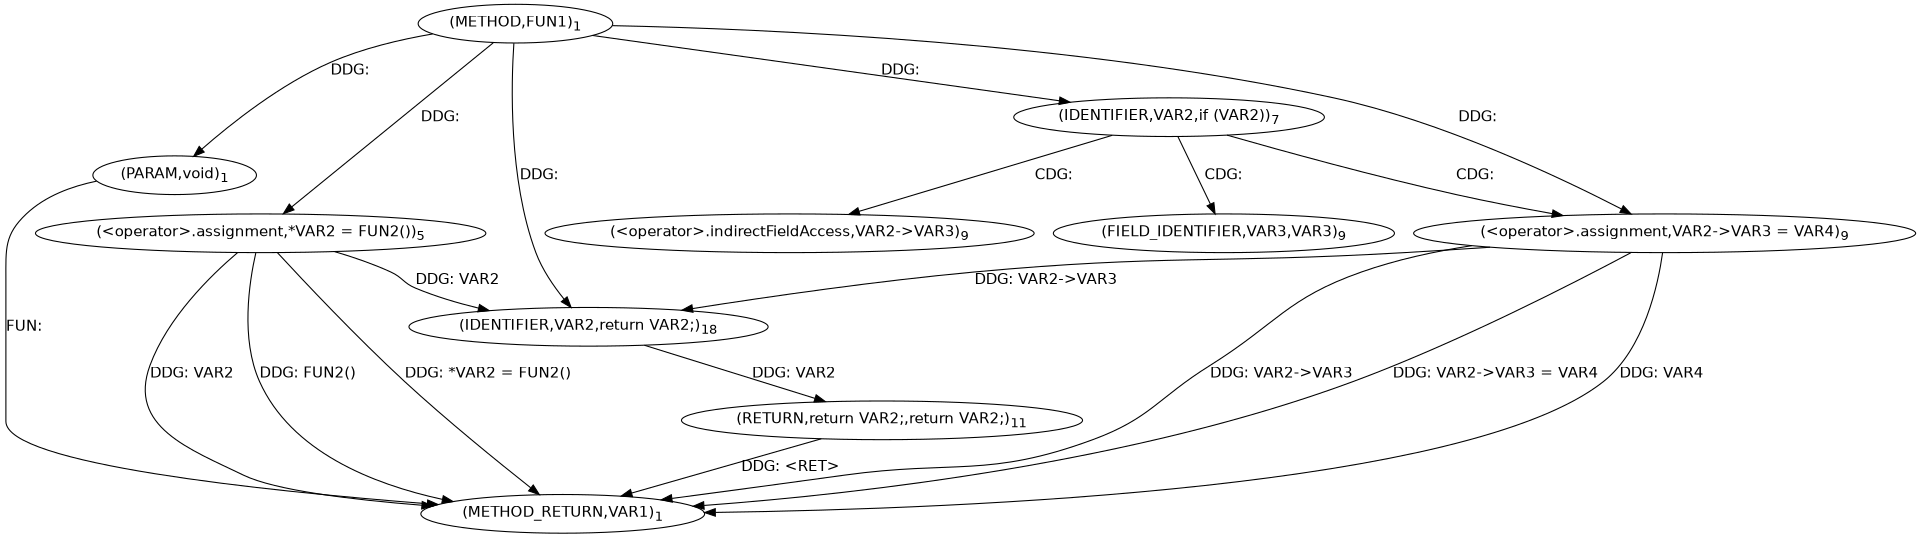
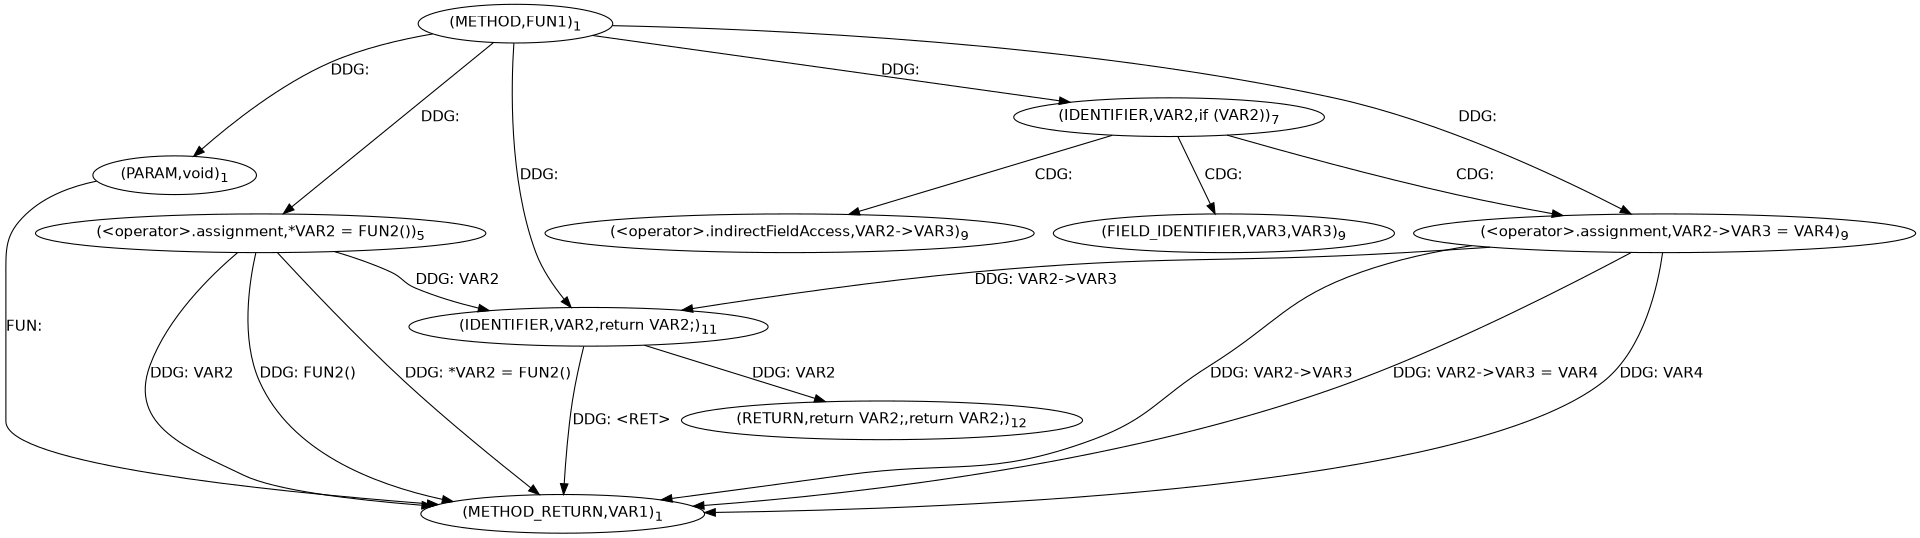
node "(IDENTIFIER,VAR2,return VAR2;)": text "18" -> "11"
node "(RETURN,return VAR2;,return VAR2;)": text "11" -> "12"
edge "(RETURN,return VAR2;,return VAR2;)" -> "(METHOD_RETURN,VAR1)": now "(IDENTIFIER,VAR2,return VAR2;)" -> "(METHOD_RETURN,VAR1)"
